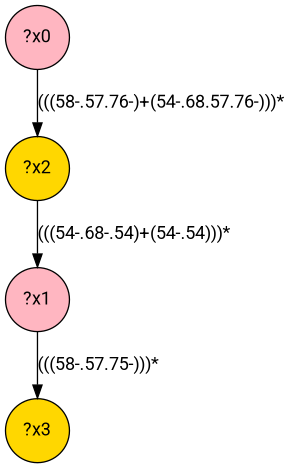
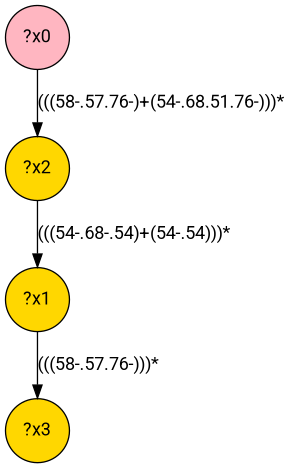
edge "?x0" -> "?x2": label "(((58-.57.76-)+(54-.68.57.76-)))*" -> "(((58-.57.76-)+(54-.68.51.76-)))*"
node "?x1": fillcolor lightpink -> gold
edge "?x1" -> "?x3": label "(((58-.57.75-)))*" -> "(((58-.57.76-)))*"
